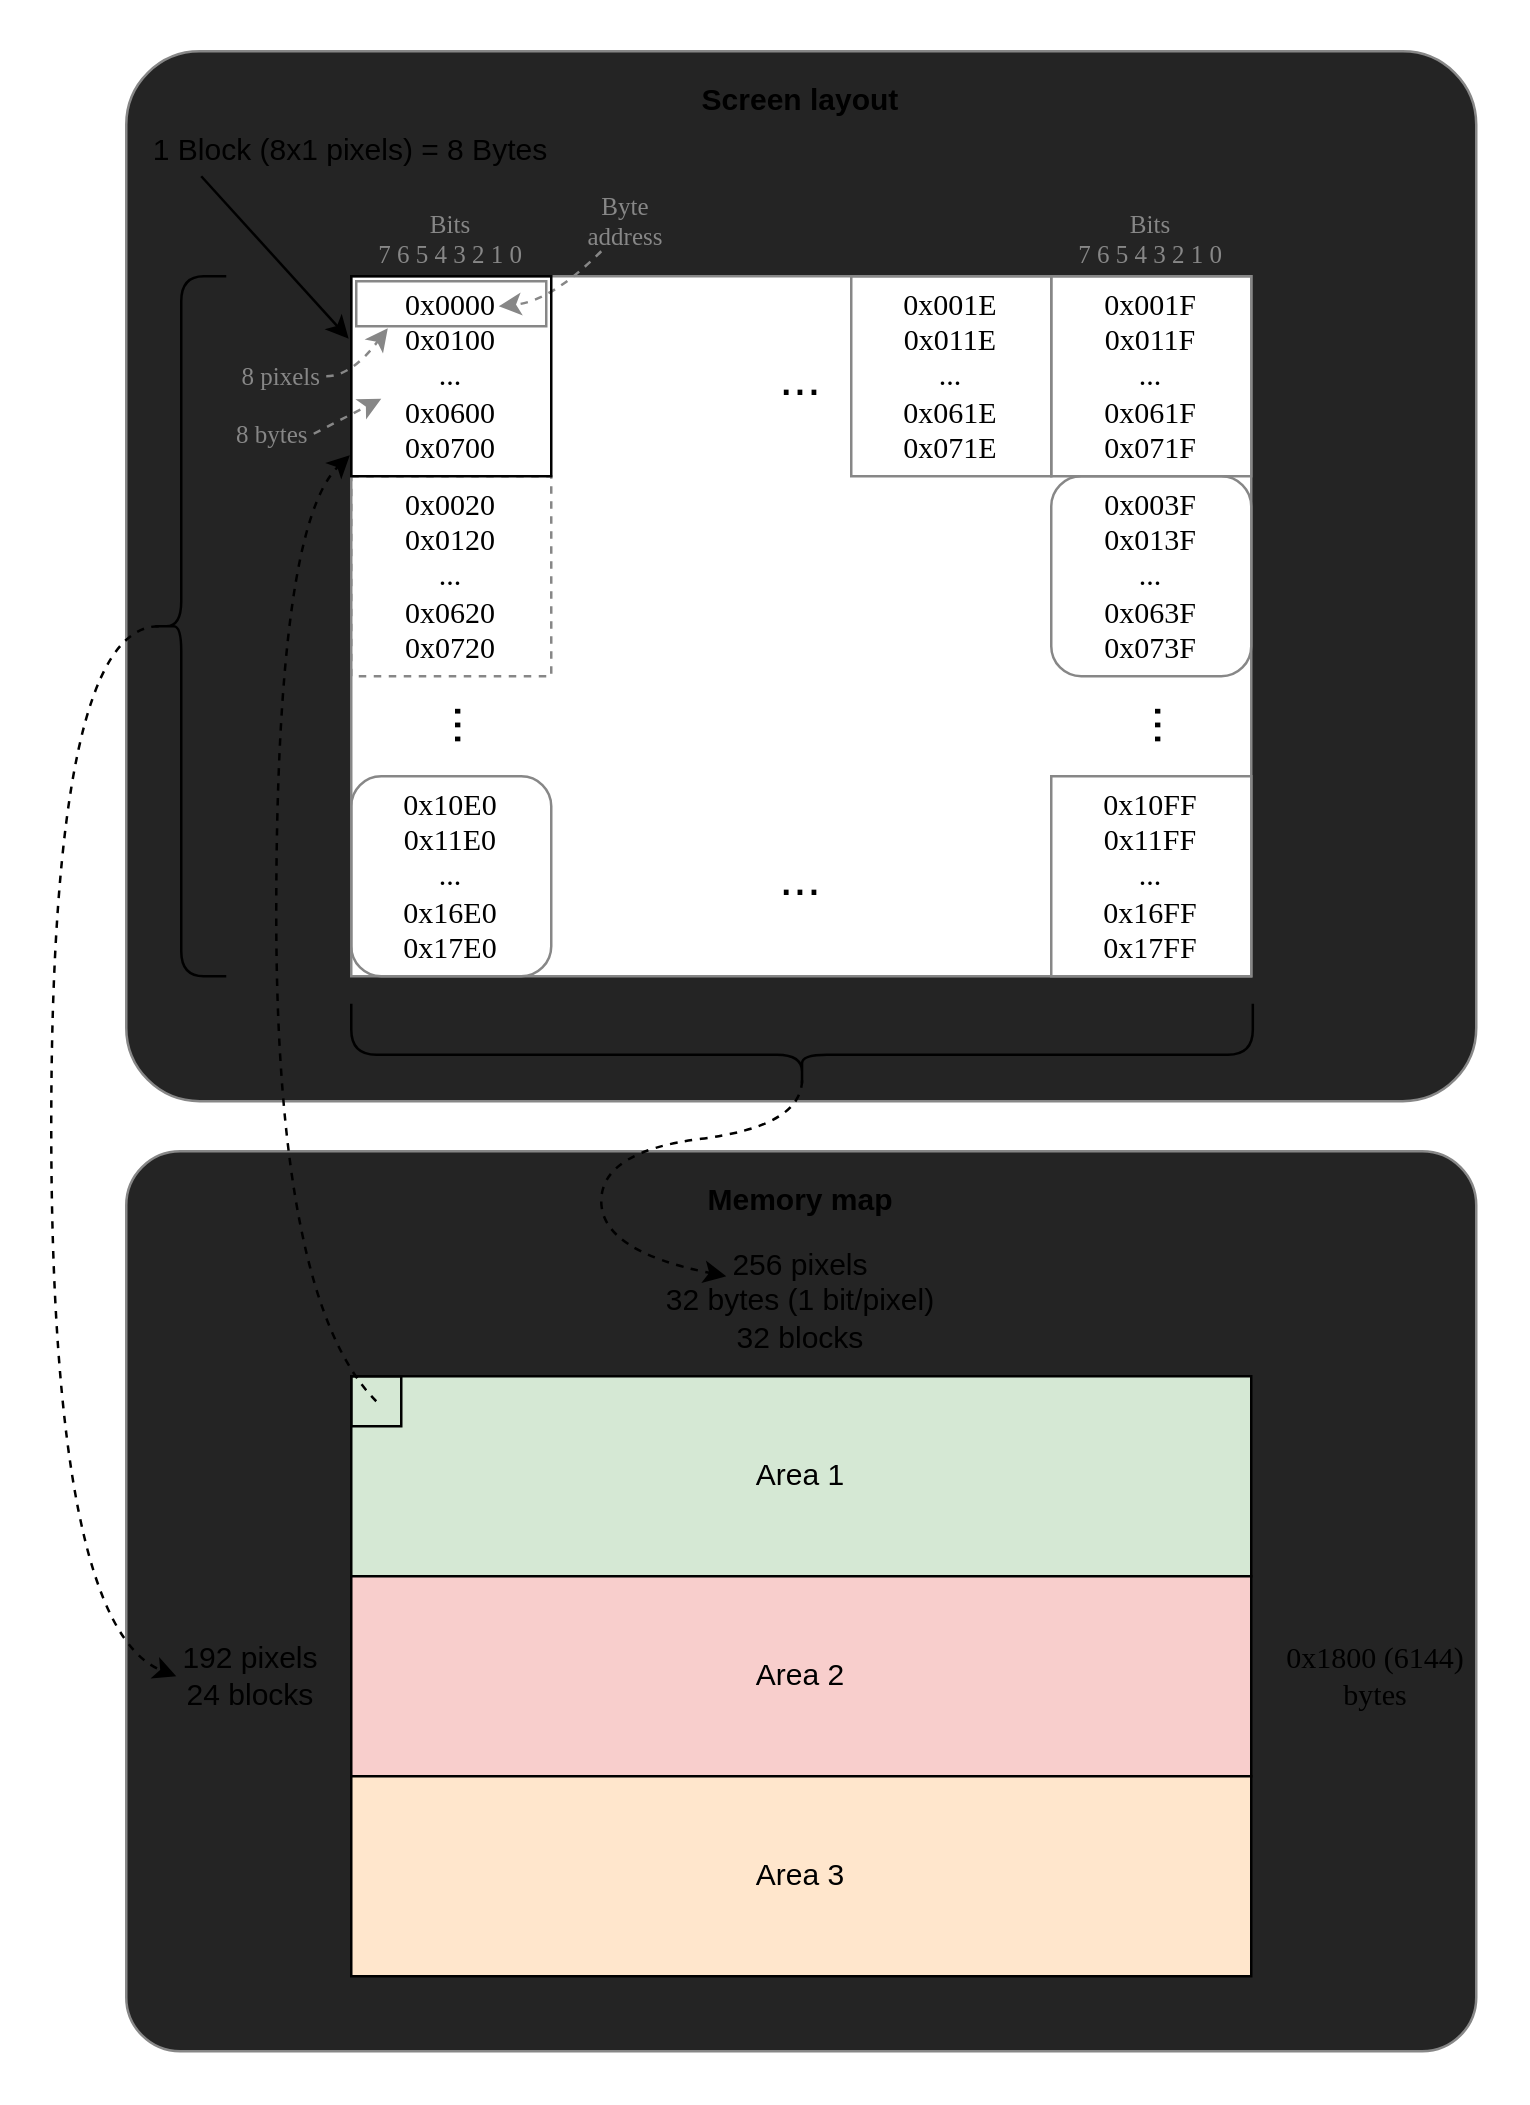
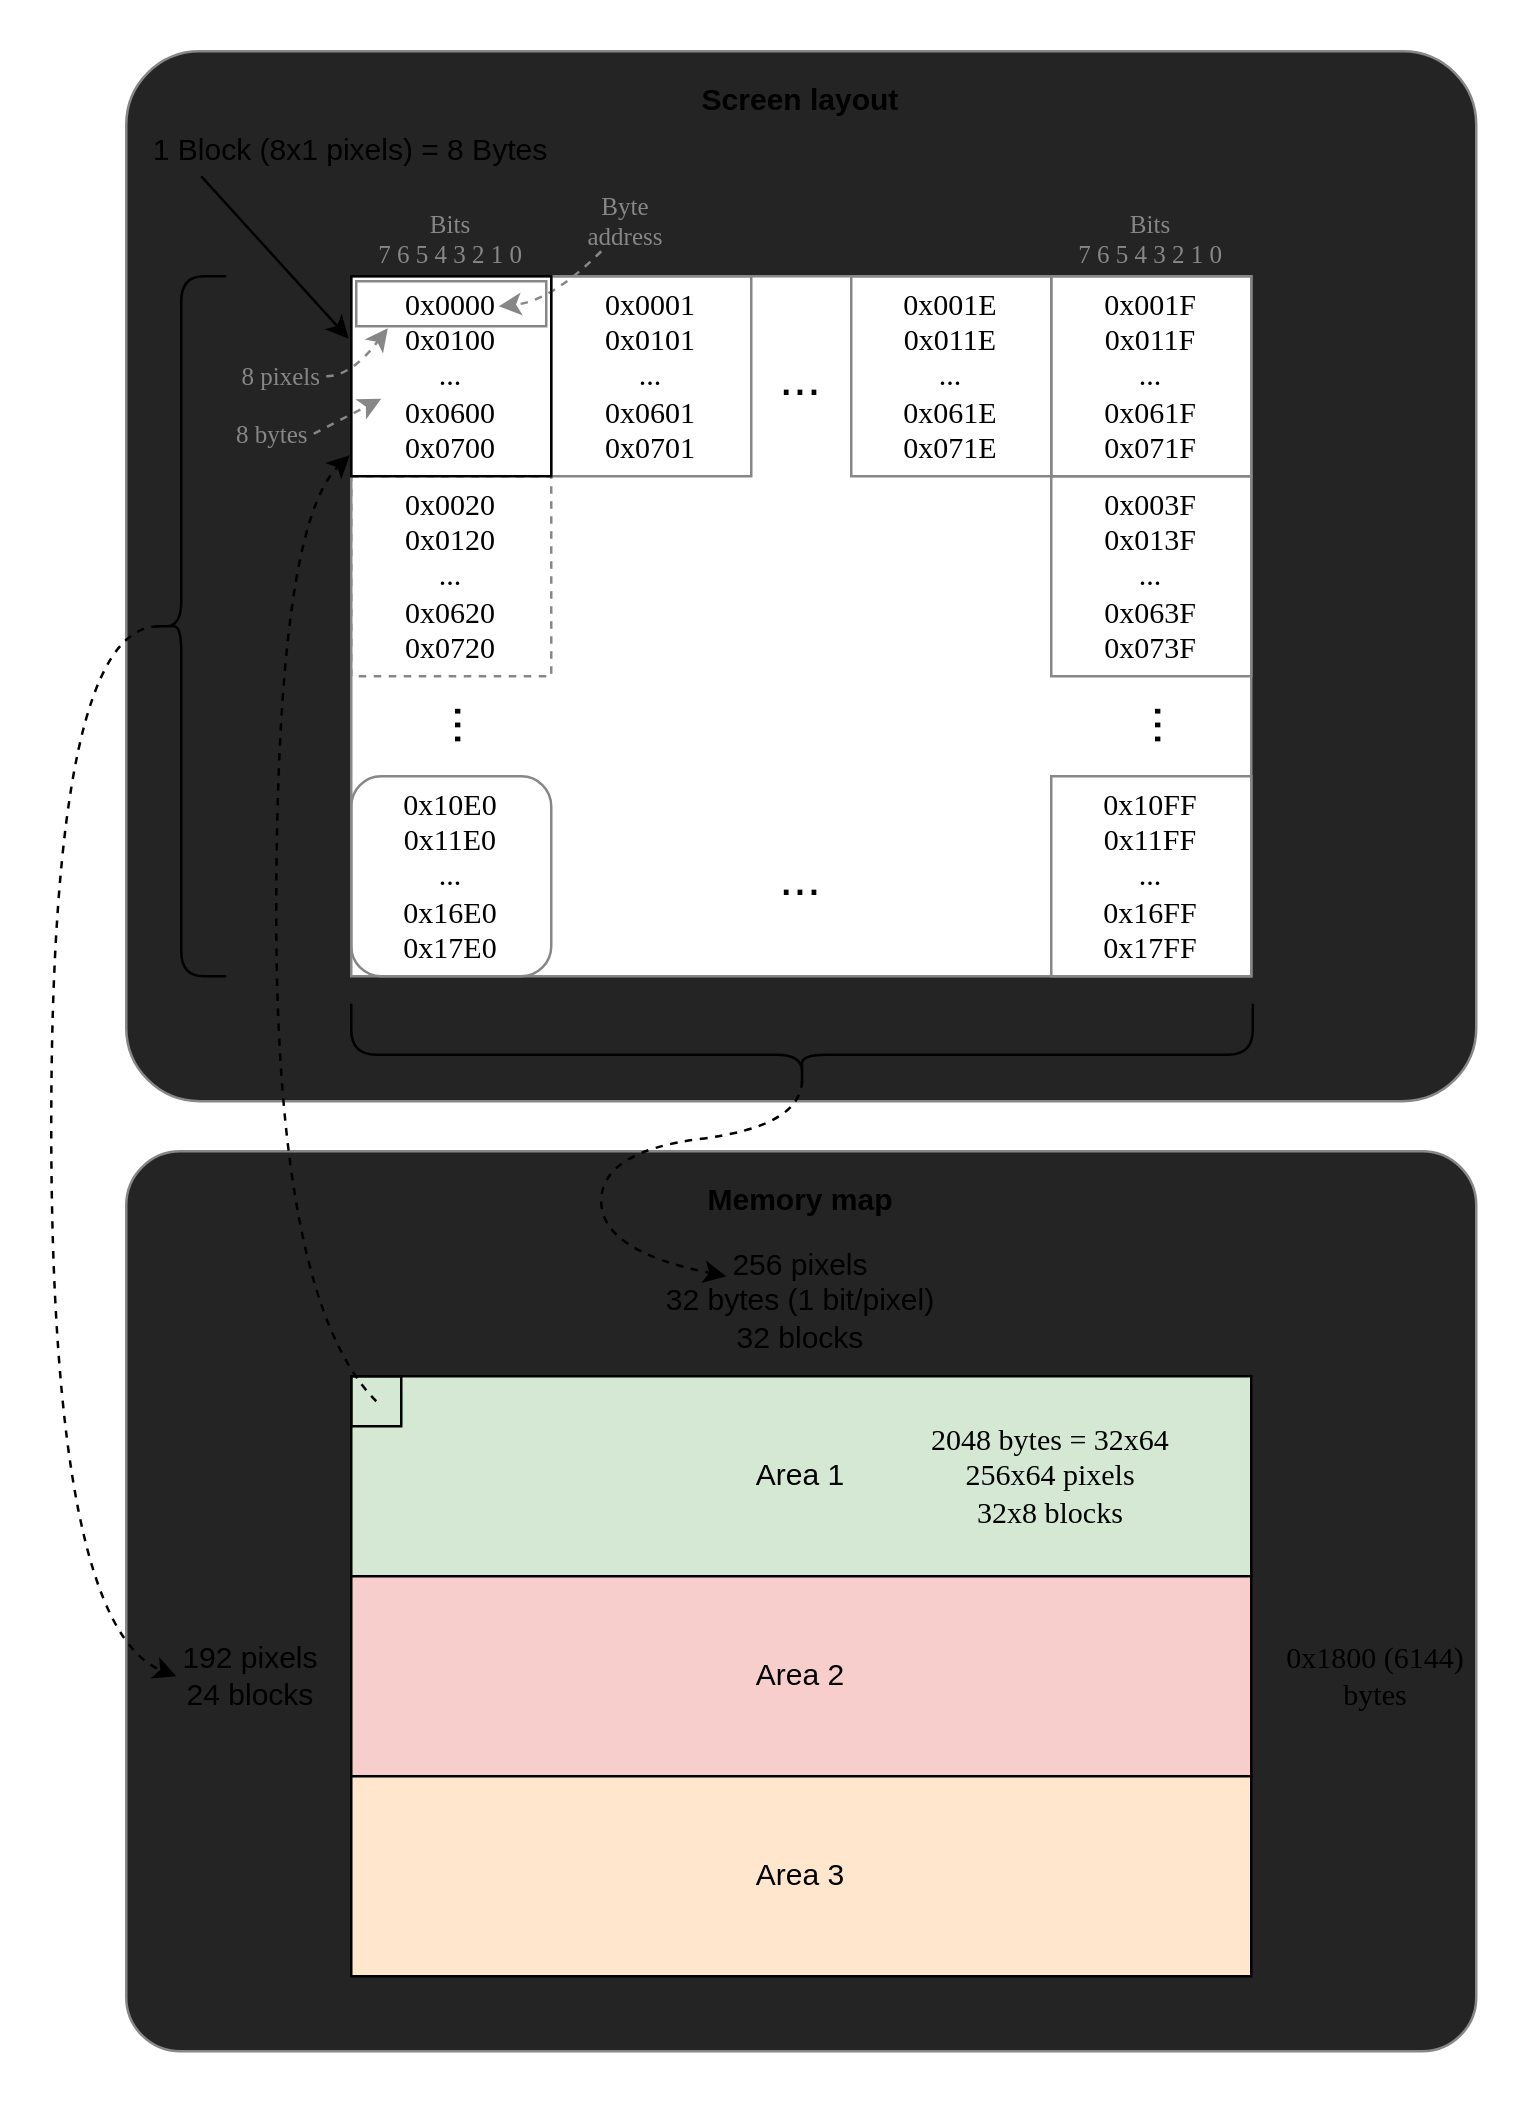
node "0x0001 0x0101 ... 0x0601 0x0701": added
node "0x003F 0x013F ... 0x063F 0x073F": shape rounded rectangle -> rectangle
node "2048 bytes = 32x64 256x64 pixels 32x8 blocks": added
